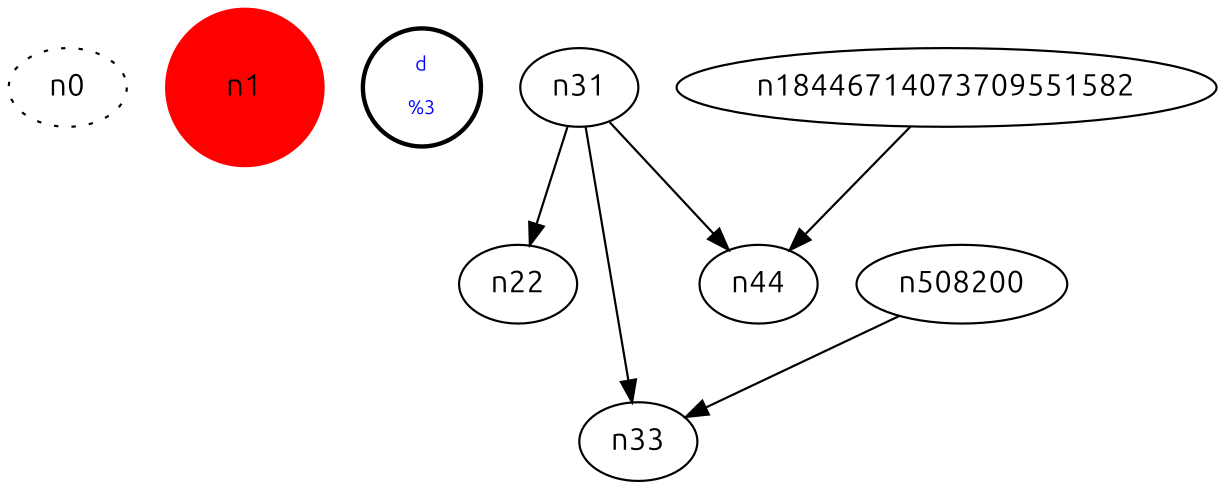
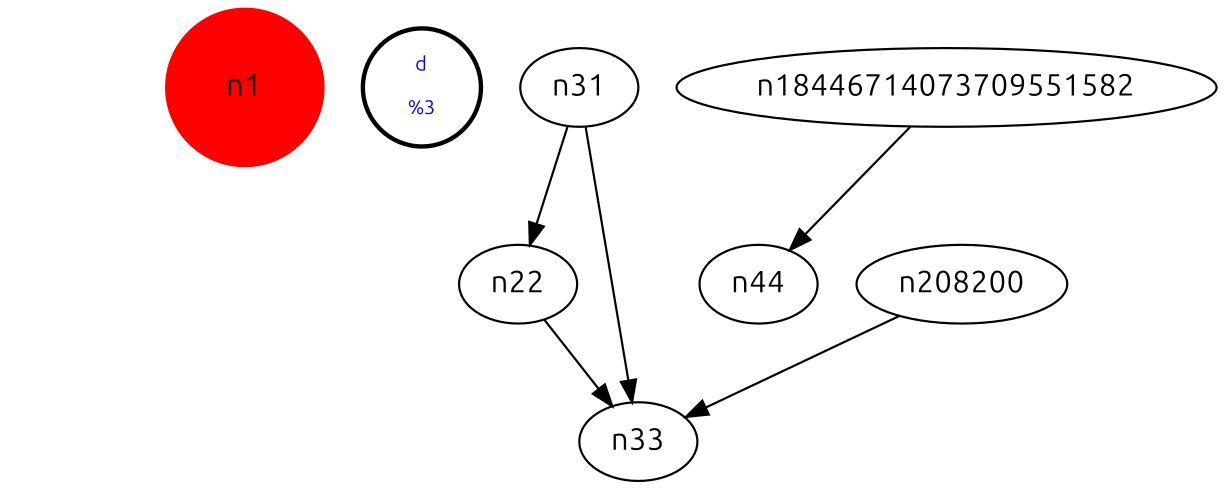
node "n0": removed
edge "n31" -> "n44": removed
node "n508200": label "n508200" -> "n208200"
edge "n22" -> "n33": added
